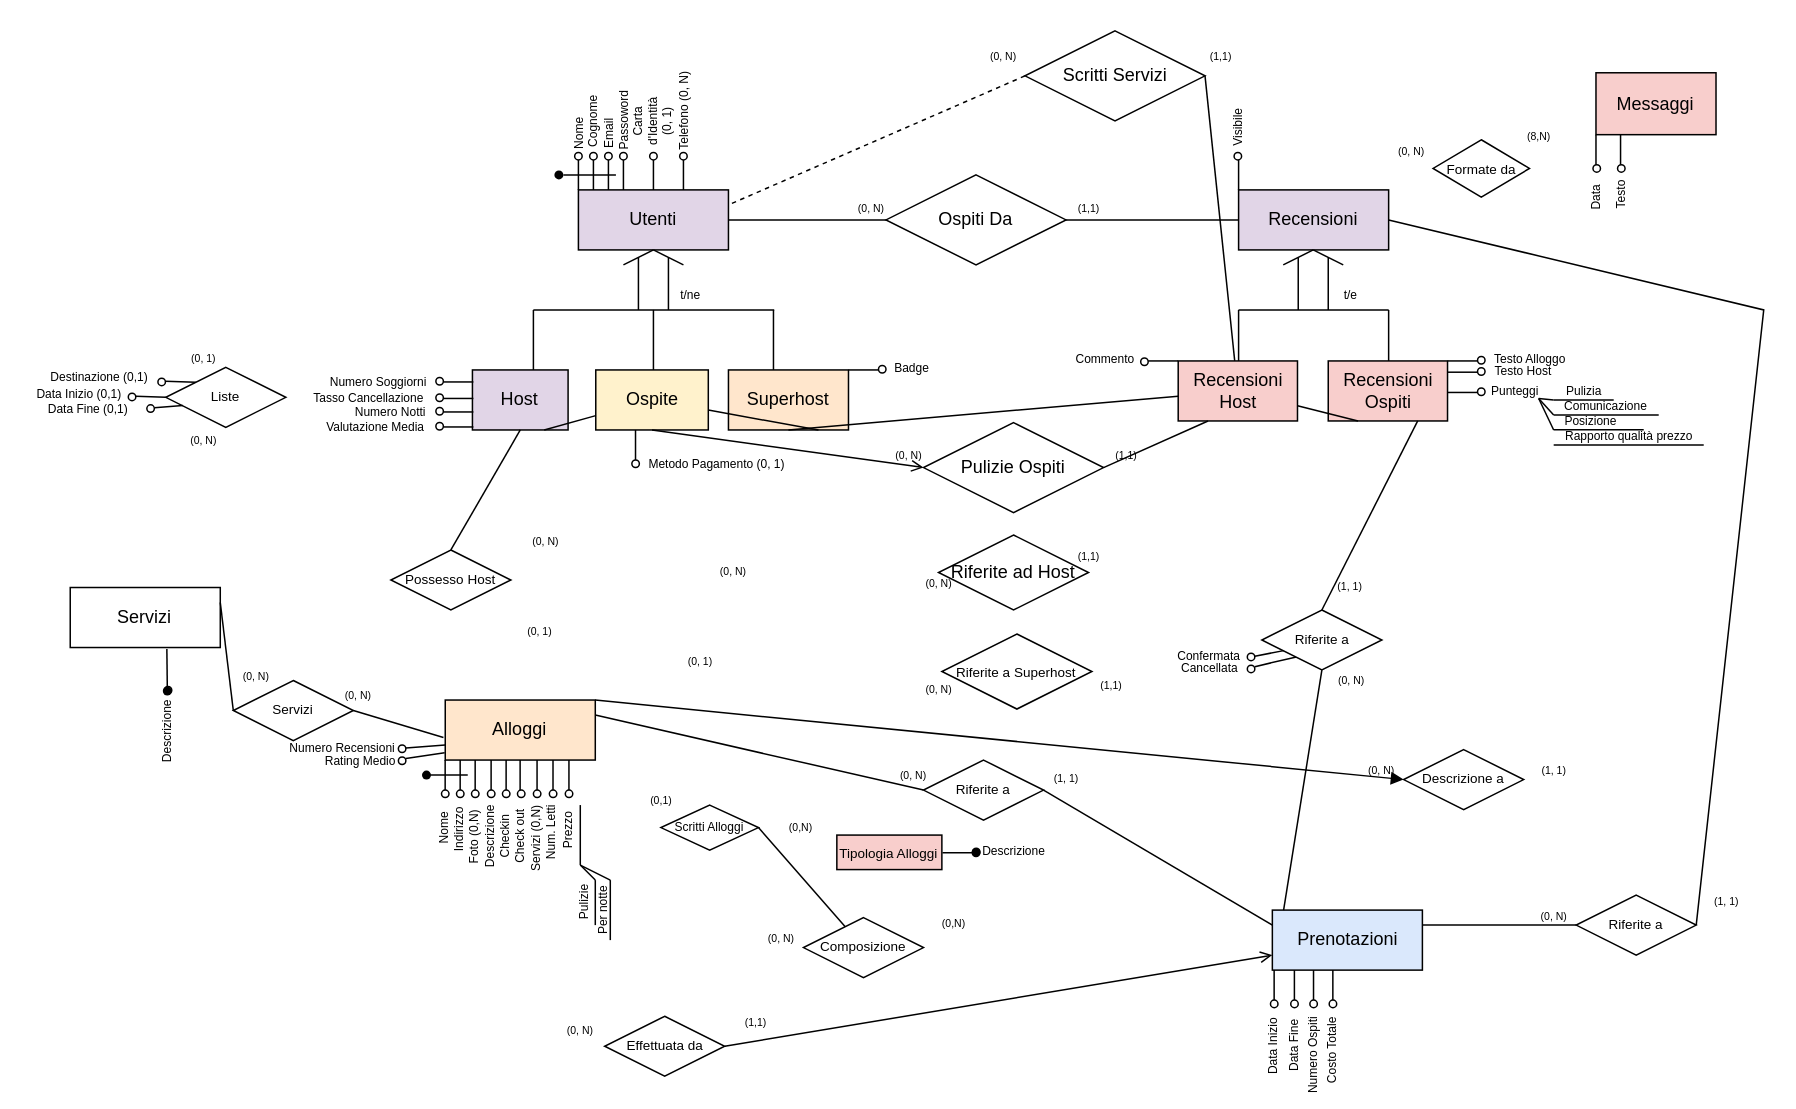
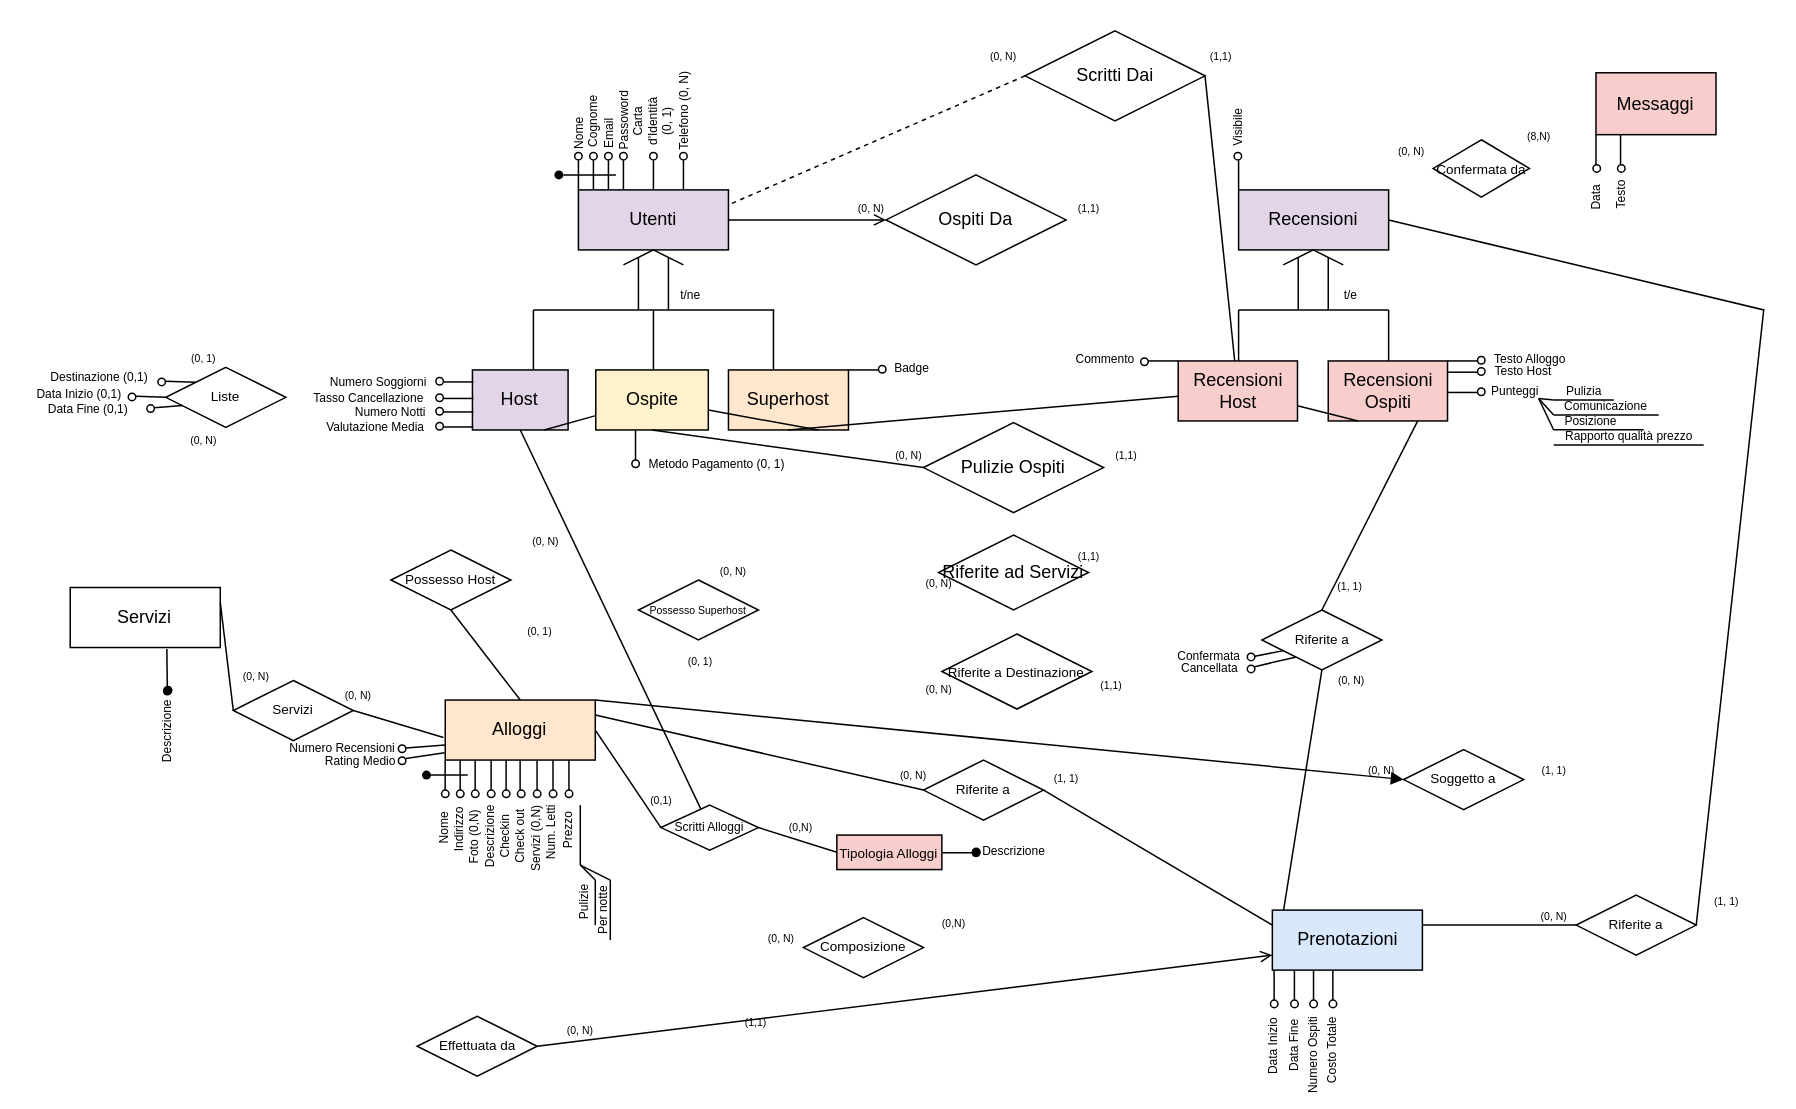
node "Scritti Servizi": label "Scritti Servizi" -> "Scritti Dai"
node "Formate da": label "Formate da" -> "Confermata da"
edge "Utenti" -- "Ospiti Da": arrowhead none -> open
edge "Ospiti Da" -- "Recensioni": removed
edge "Recensioni Host" -- "Pulizie Ospiti": removed
edge "Ospite" -> "Pulizie Ospiti": arrowhead open -> none
edge "Host" -- "Possesso Host": now "Host" -- "Scritti Alloggi"
node "Riferite ad Host": label "Riferite ad Host" -> "Riferite ad Servizi"
node "Possesso Superhost": added
edge "Possesso Host" -- "Alloggi": added
node "Riferite a Superhost": label "Riferite a Superhost" -> "Riferite a Destinazione"
edge "Alloggi" -- "Scritti Alloggi": added
node "Descrizione a": label "Descrizione a" -> "Soggetto a"
edge "Scritti Alloggi" -- "Composizione": now "Scritti Alloggi" -- "Tipologia Alloggi"
node "Effettuata da": moved (665, 1046) -> (477, 1046)
